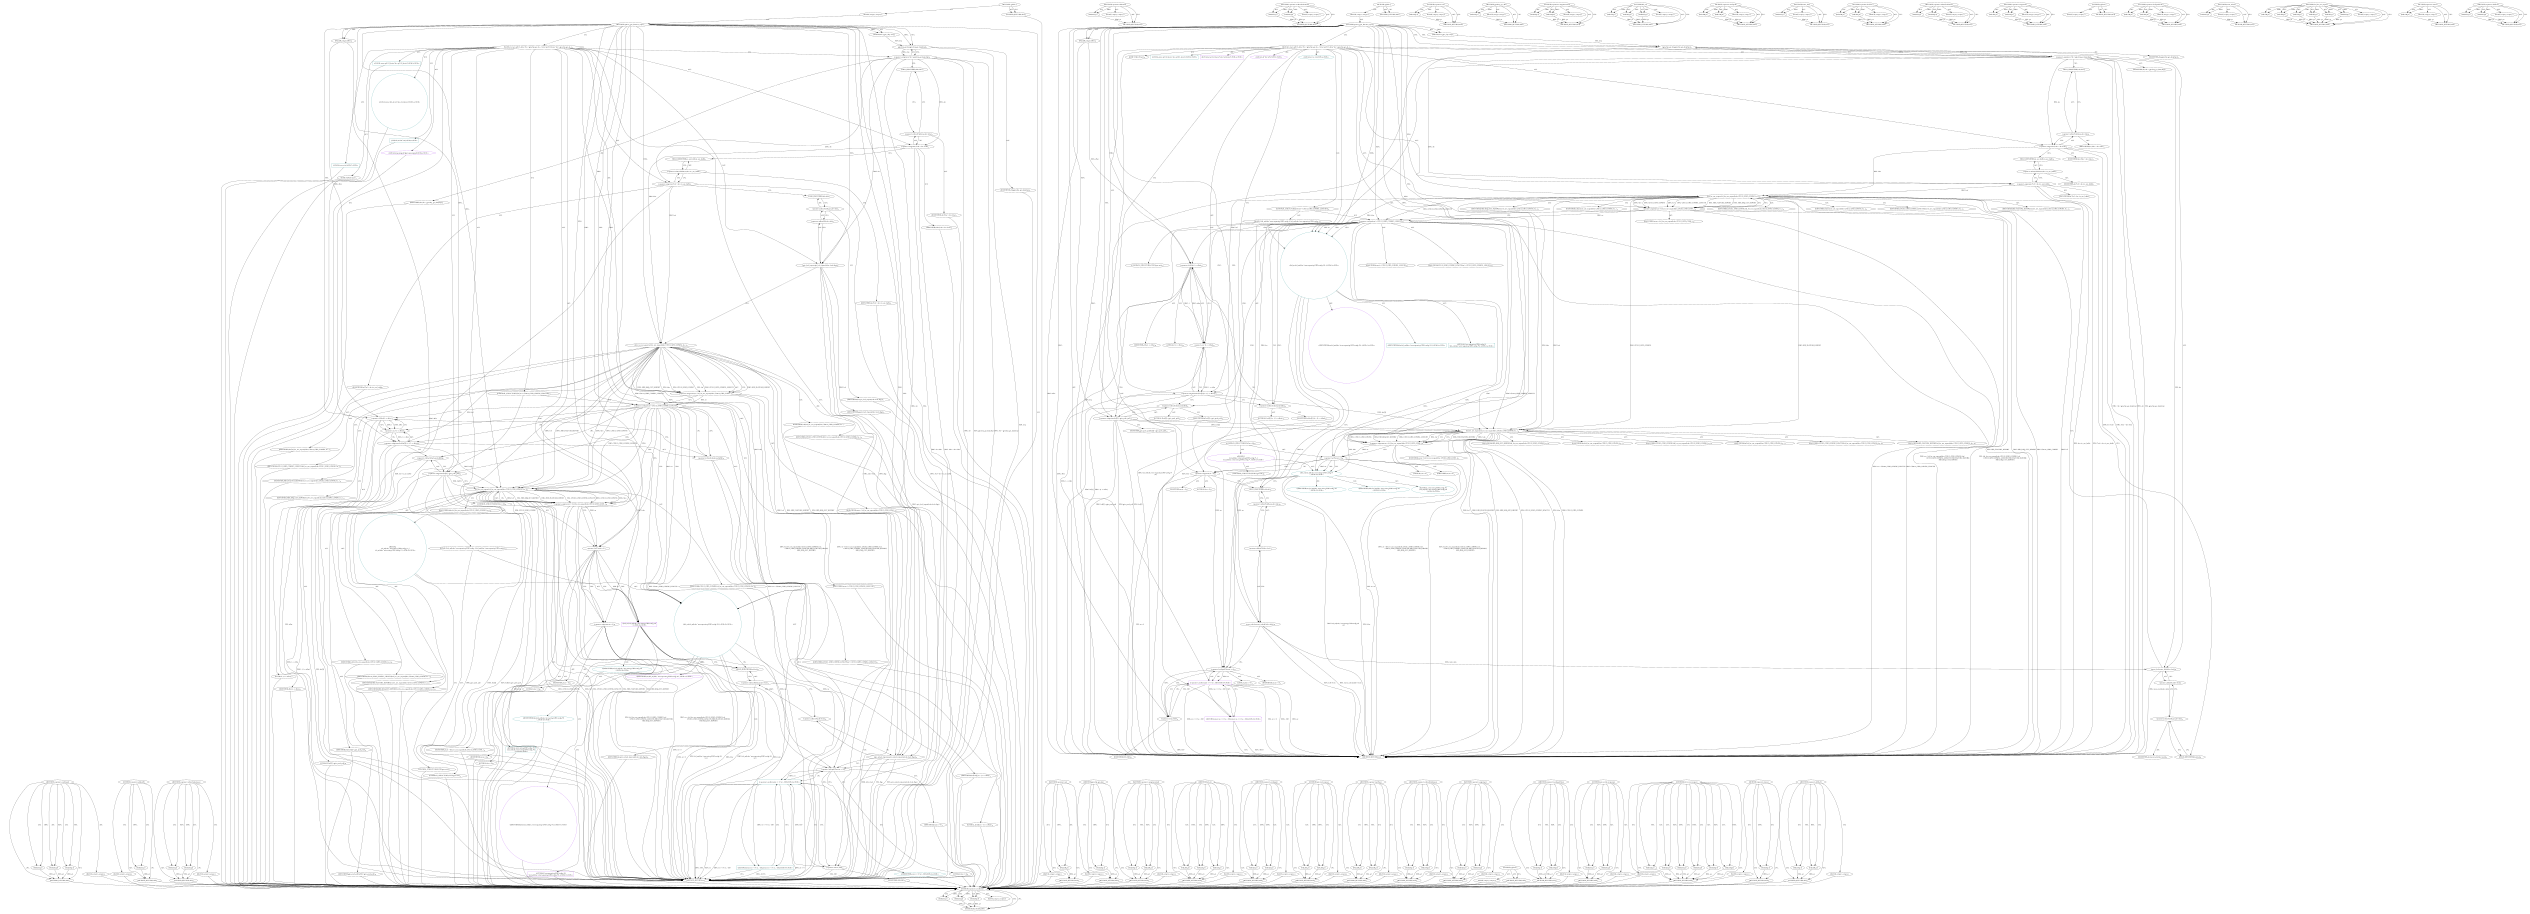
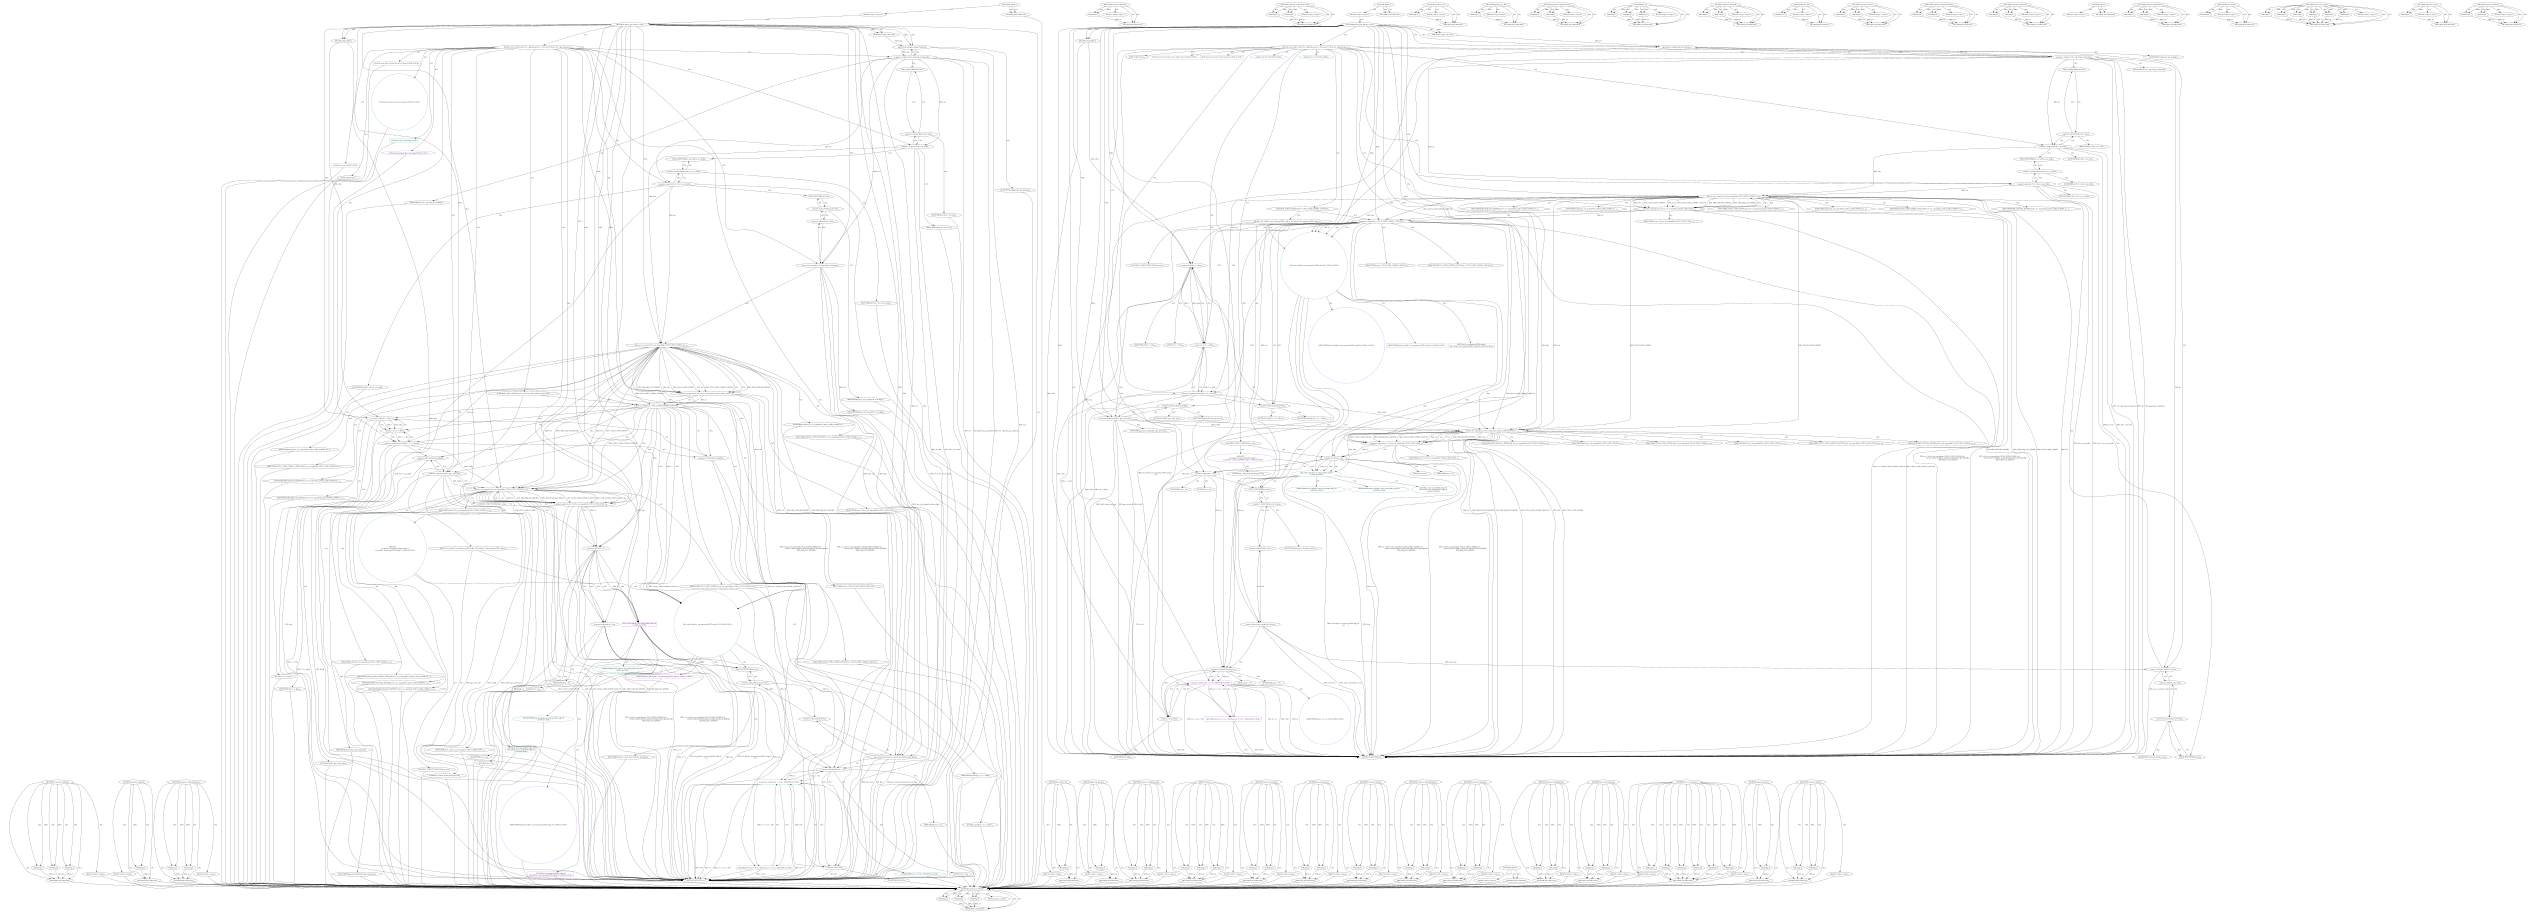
node "(IDENTIFIER,dev,mutex_unlock(&dev->lock))": added
node "<(IDENTIFIER,ret,ret <= 0 ? ret : -EIO)<SUB>33</SUB>>": added
